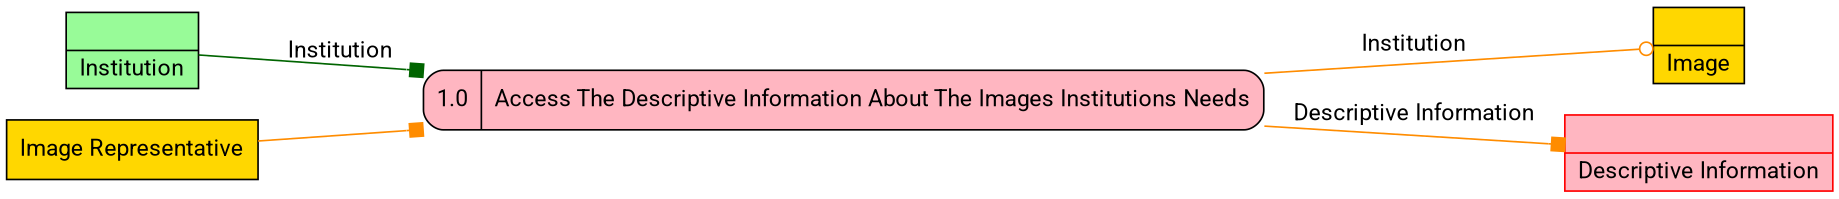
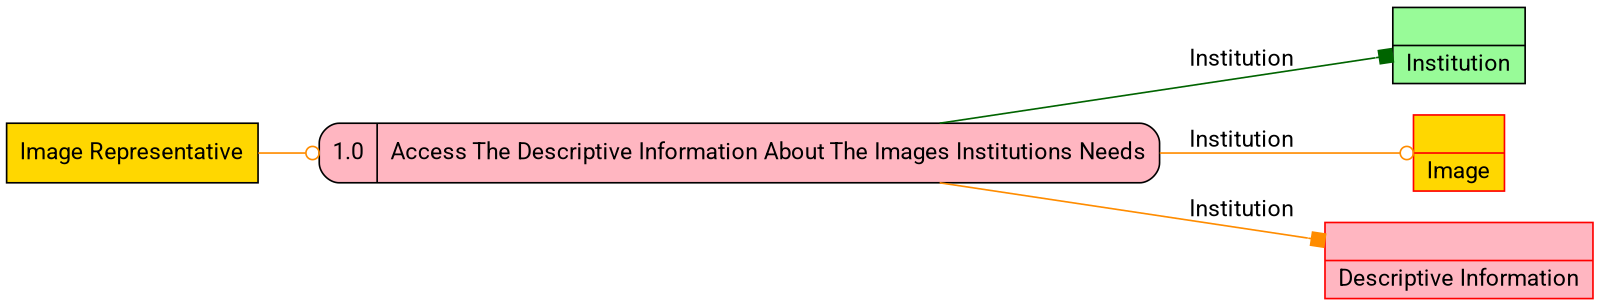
node "Image": color black -> red
edge "Institution" -> "1.0": reversed
edge "1.0" -> "Descriptive Information": label "Descriptive Information" -> "Institution"
edge "Image Representative" -> "1.0": arrowhead box -> odot
